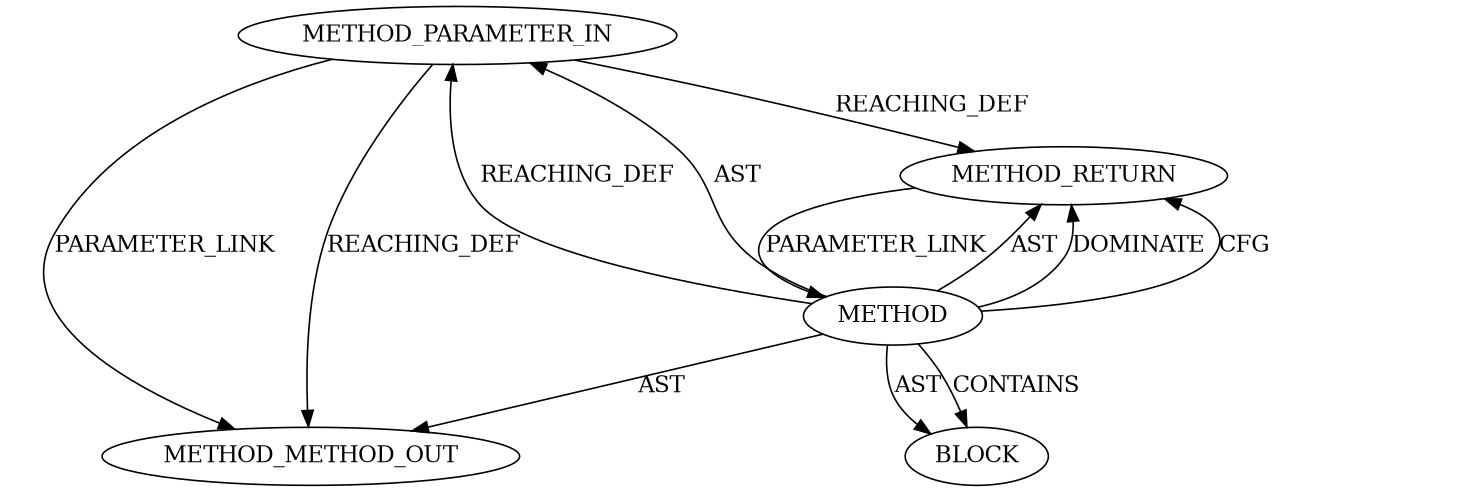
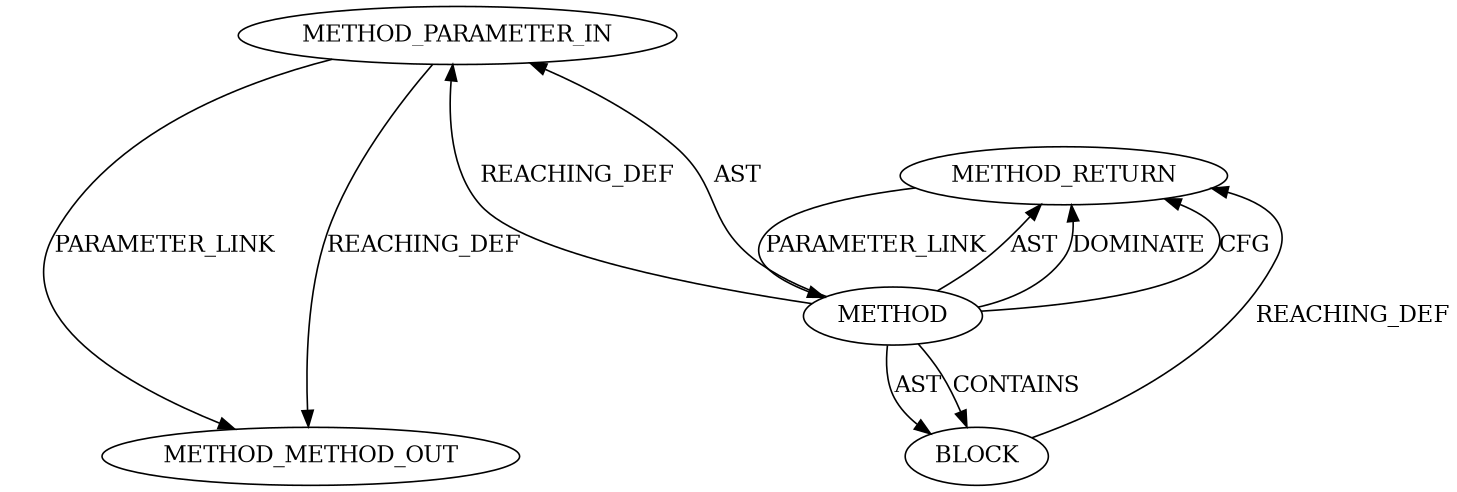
edge "METHOD_PARAMETER_IN" -> "METHOD_RETURN": now "BLOCK" -> "METHOD_RETURN"
edge "METHOD" -> "METHOD_METHOD_OUT": removed, label "AST"
